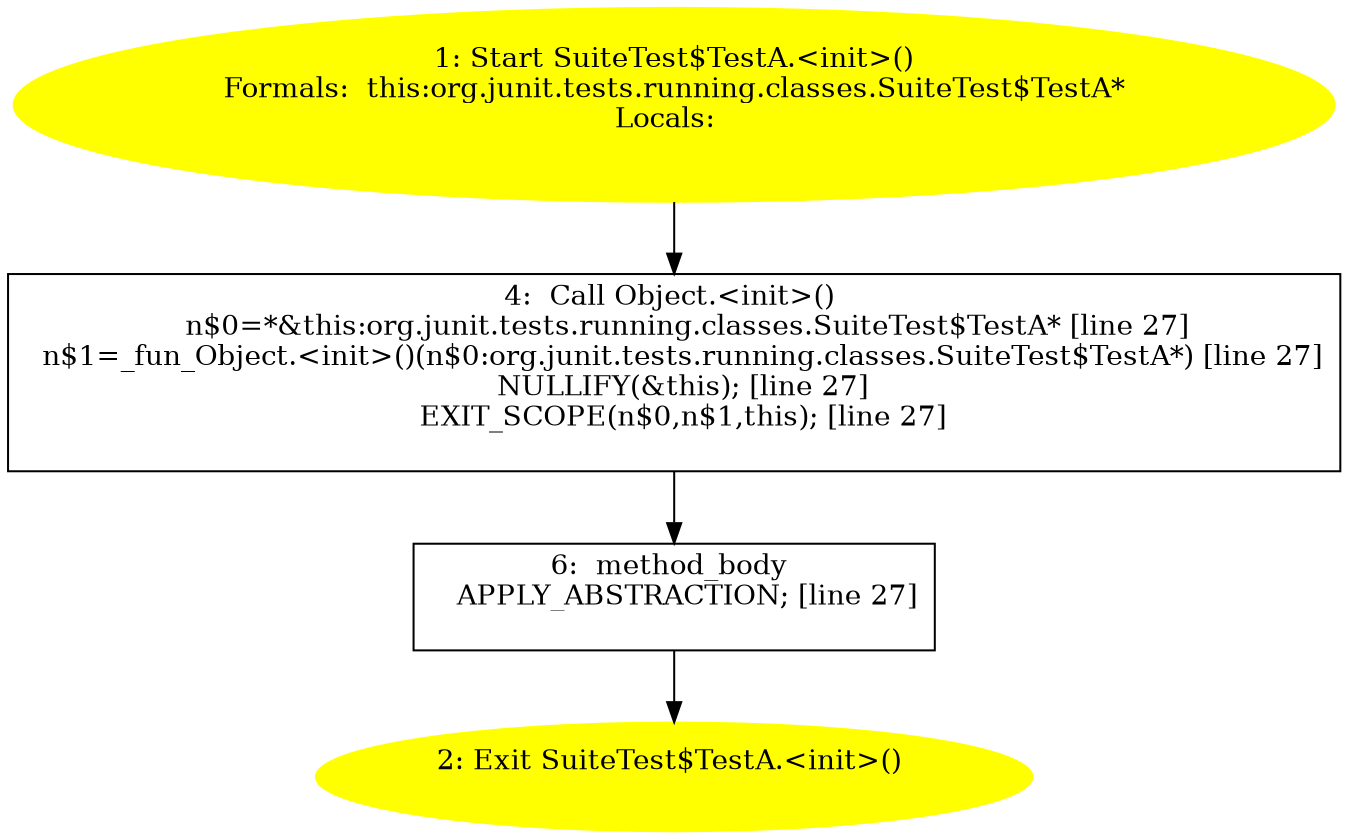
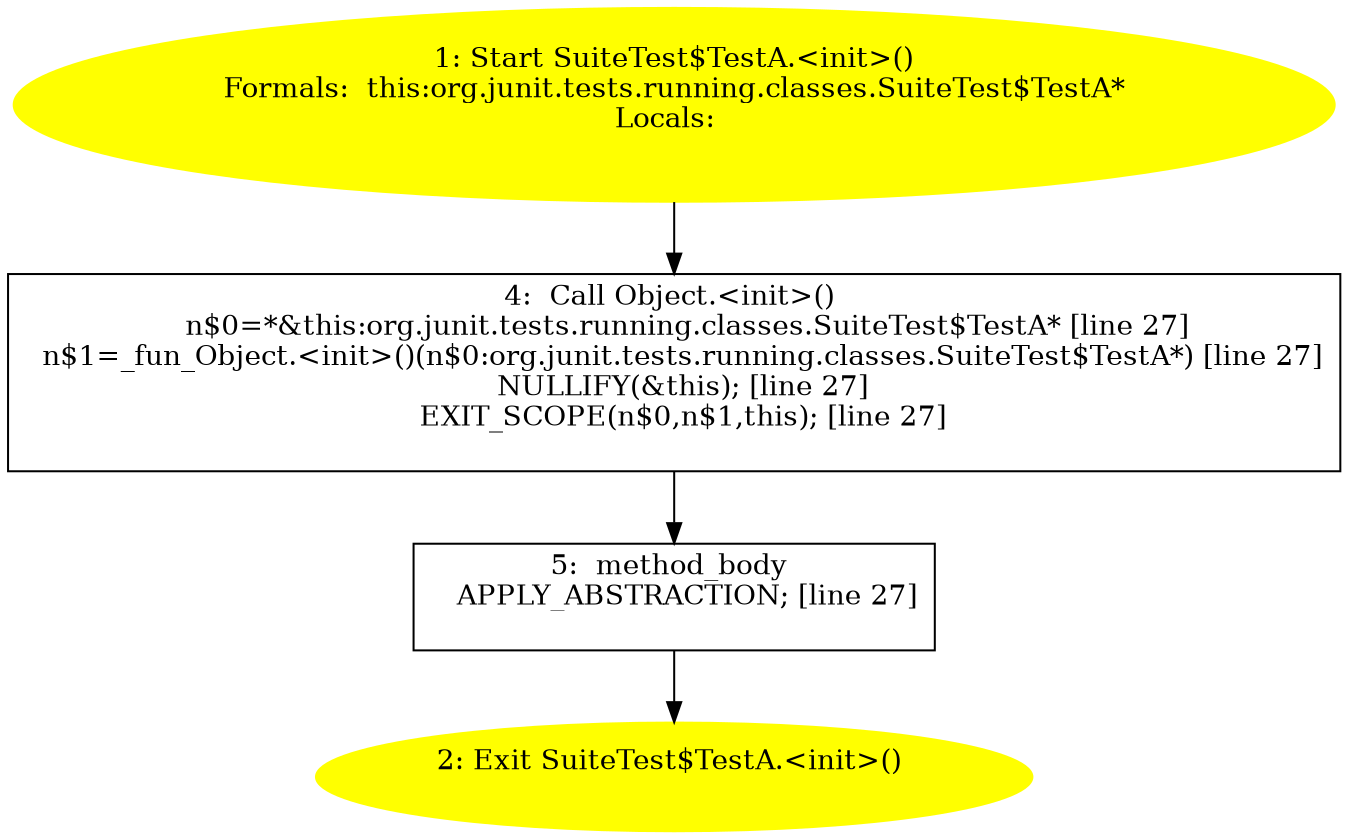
node "6:  method_body APPLY_ABSTRACTION; [line 27]": label "6:  method_body APPLY_ABSTRACTION; [line 27]" -> "5:  method_body APPLY_ABSTRACTION; [line 27]"
